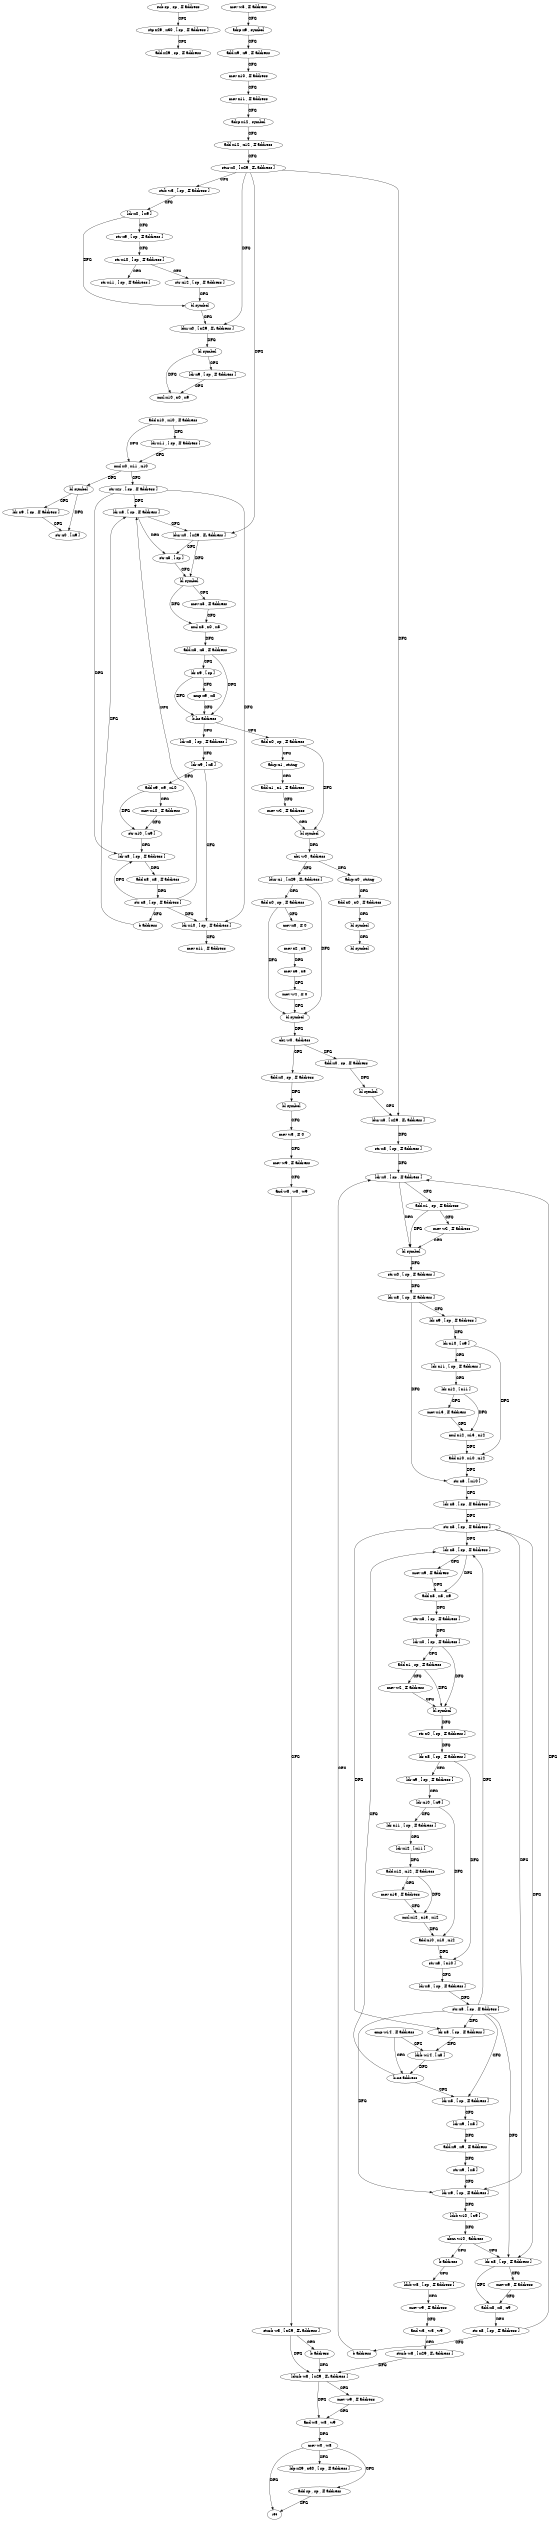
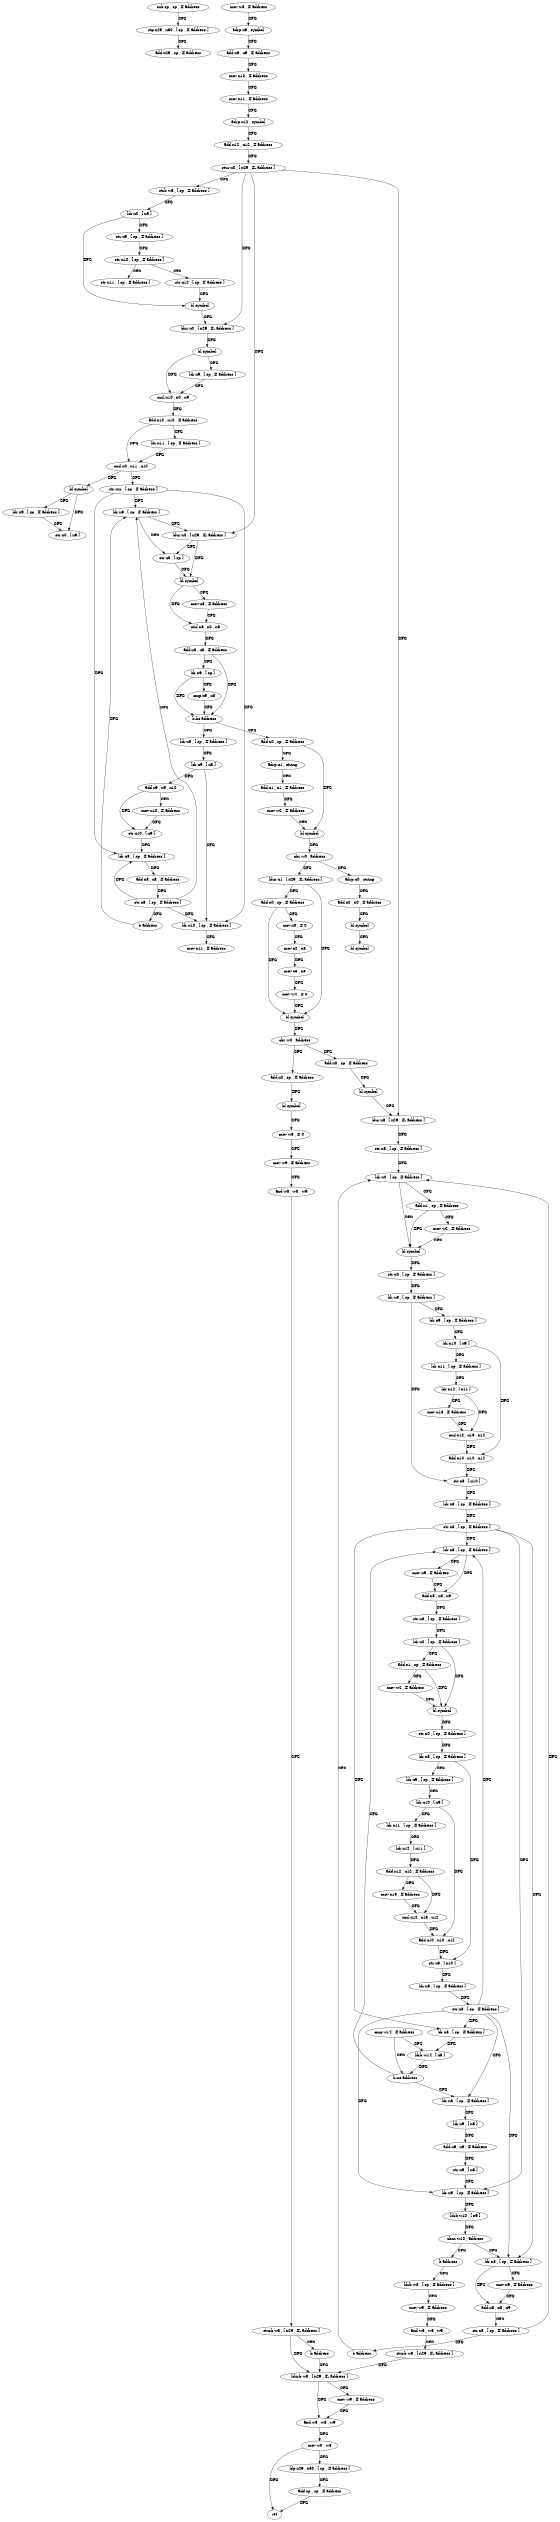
edge "mul x10 , x0 , x9" -> "add x10 , x10 , # address": added, label "DFG"
edge "mov x8 , # 0" -> "mov x2 , x8": added, label "CFG"
edge "mov w0 , w8" -> "add sp , sp , # address": now "ldp x29 , x30 , [ sp , # address ]" -> "add sp , sp , # address"
